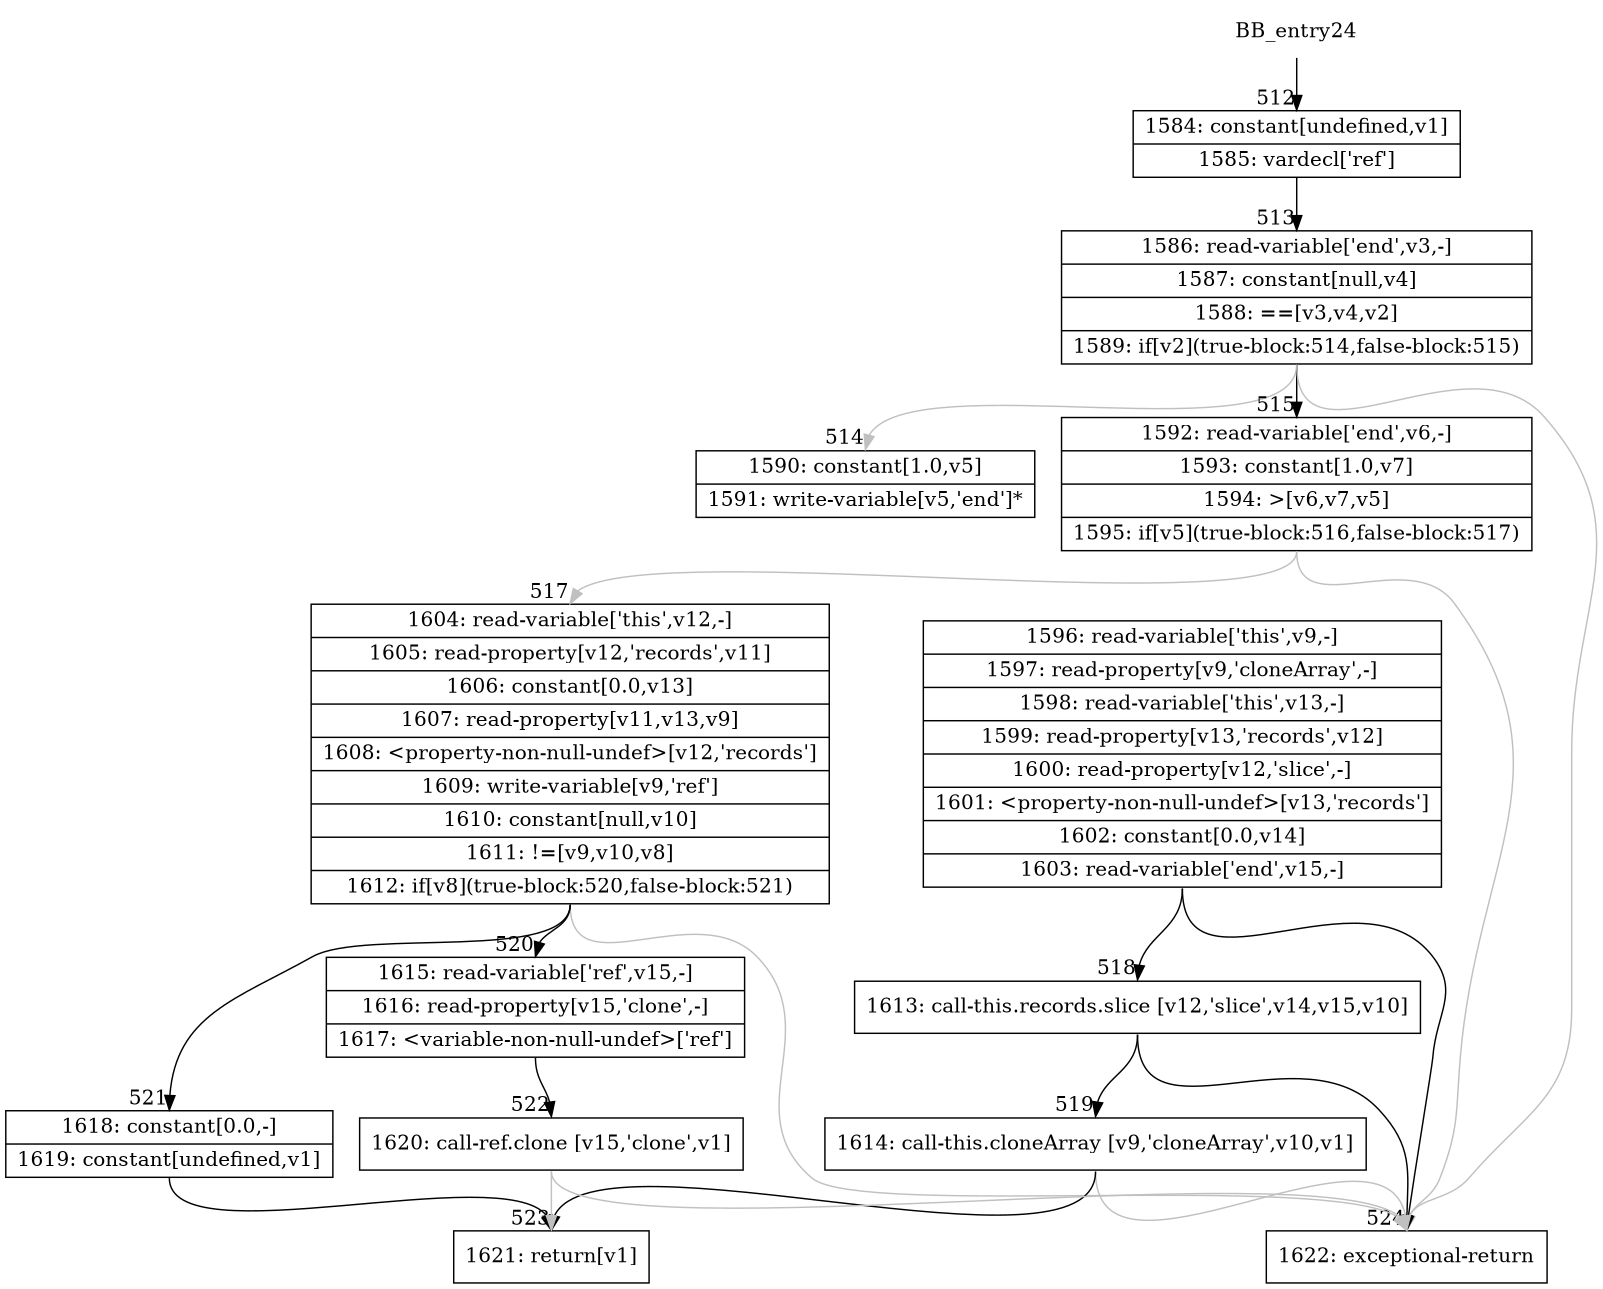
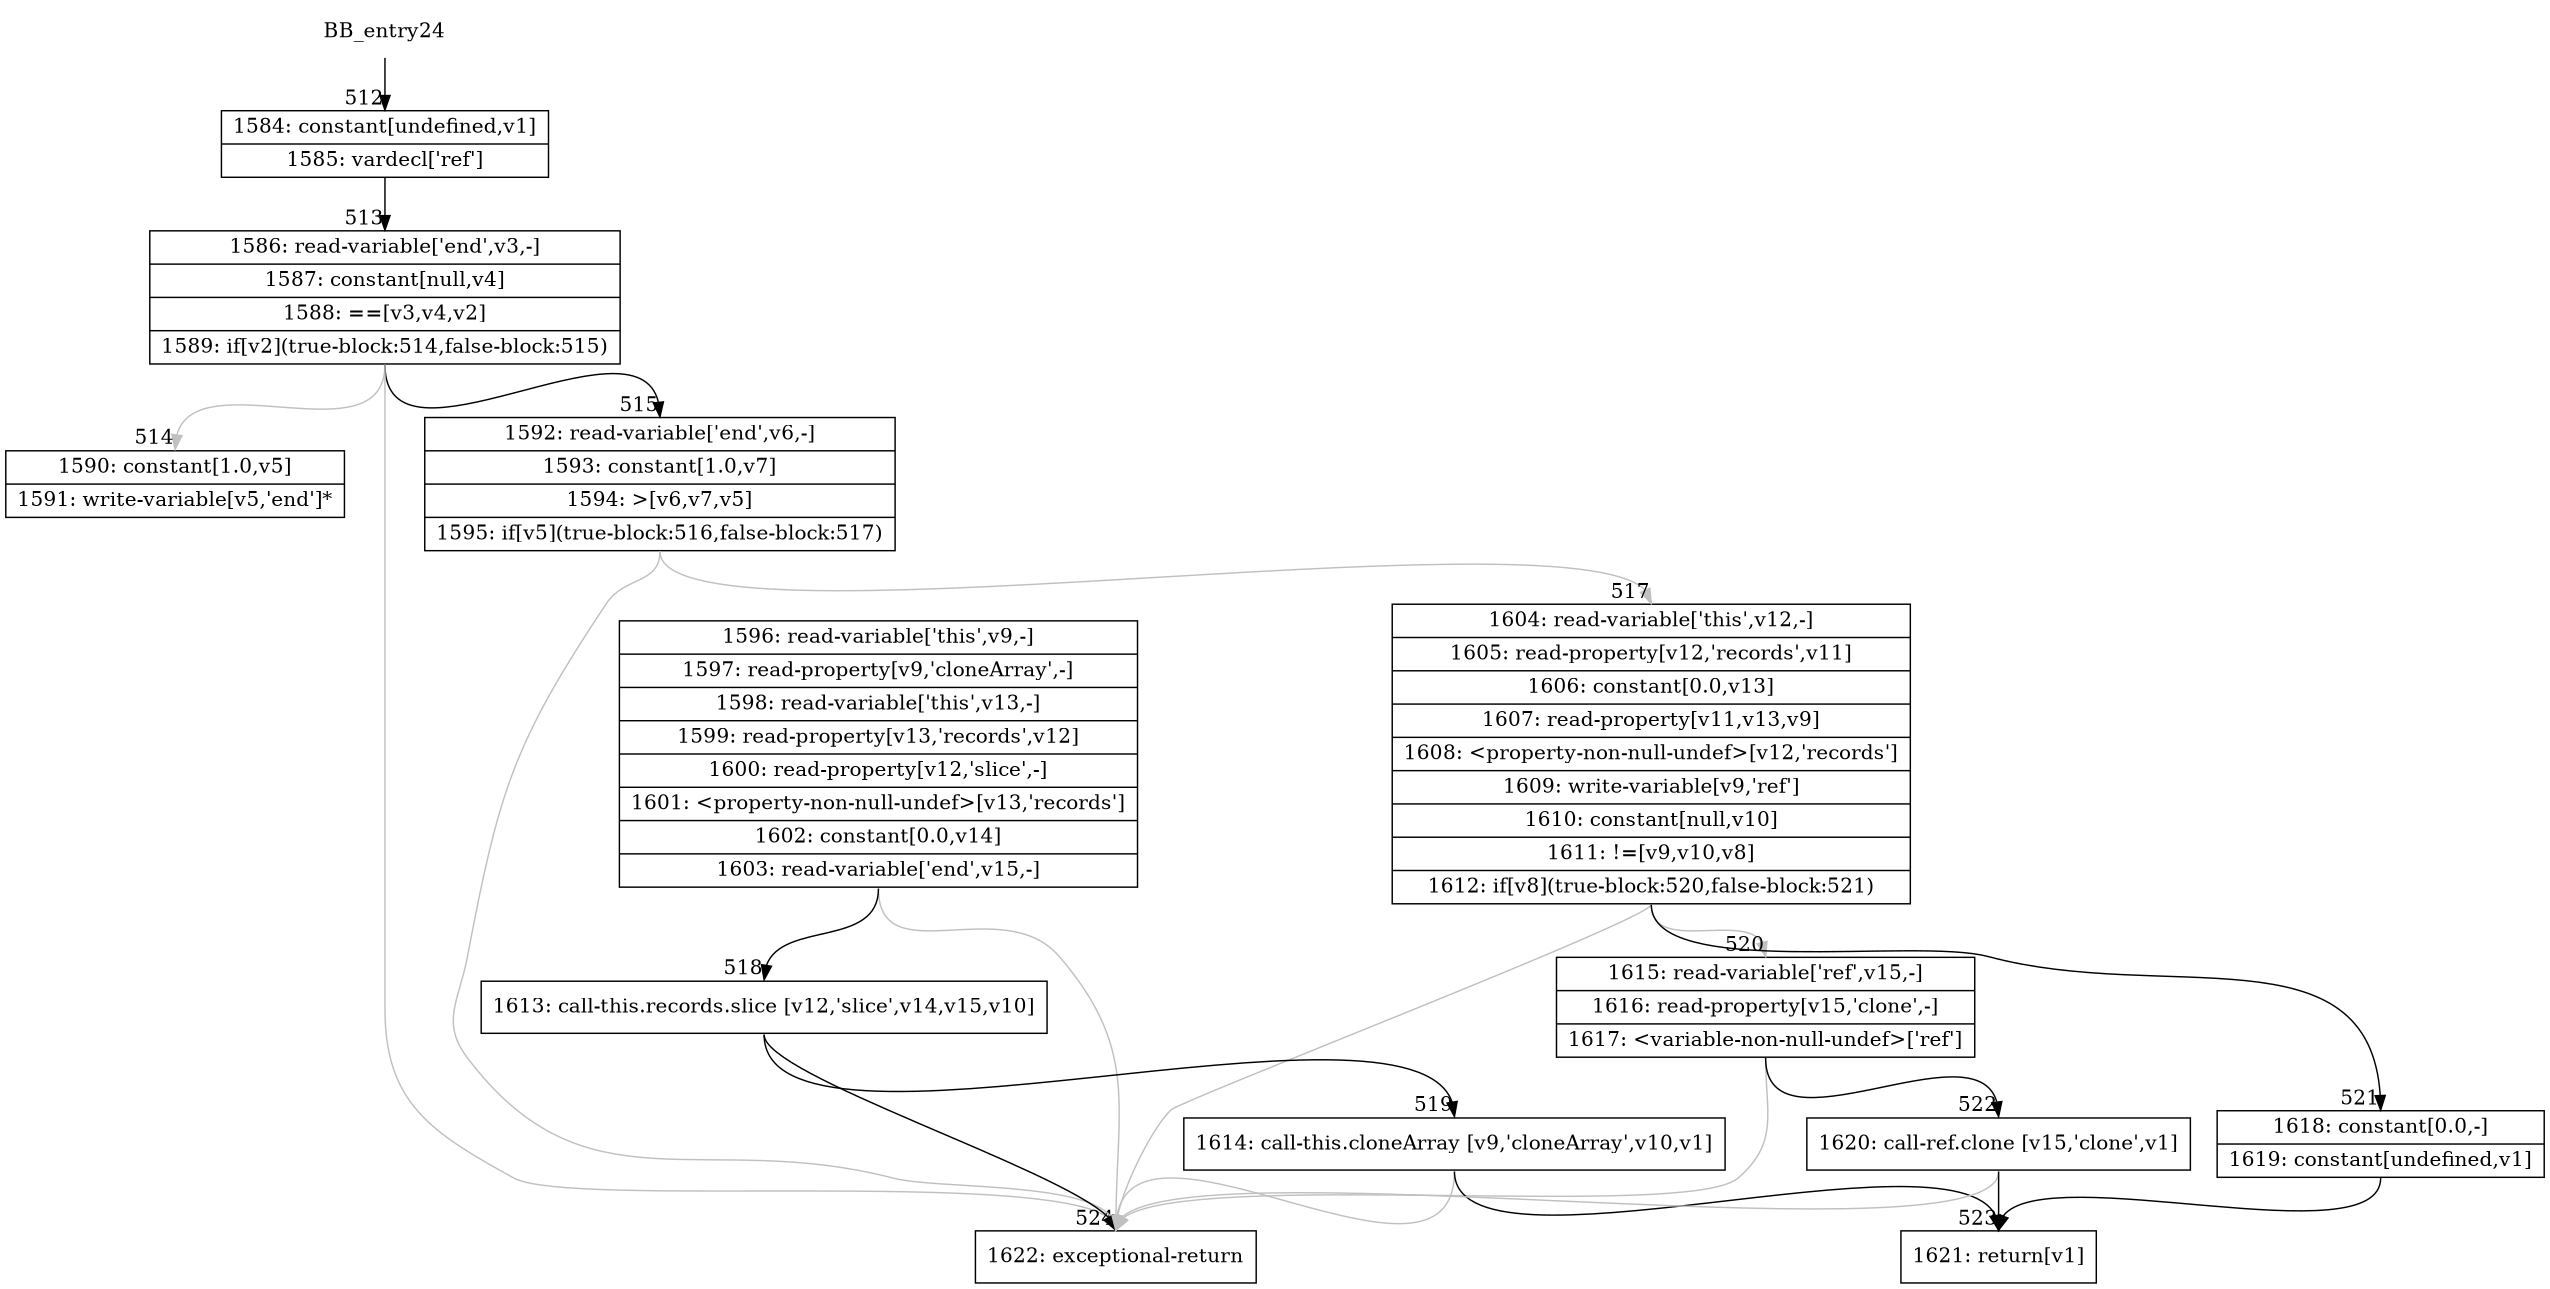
edge "1604: read-variable['this',v12,-]" -> "1615: read-variable['ref',v15,-]": color black -> gray
edge "1596: read-variable['this',v9,-]" -> "1622: exceptional-return": color black -> gray
edge "1620: call-ref.clone [v15,'clone',v1]" -> "1621: return[v1]": color gray -> black
edge "1615: read-variable['ref',v15,-]" -> "1622: exceptional-return": added
